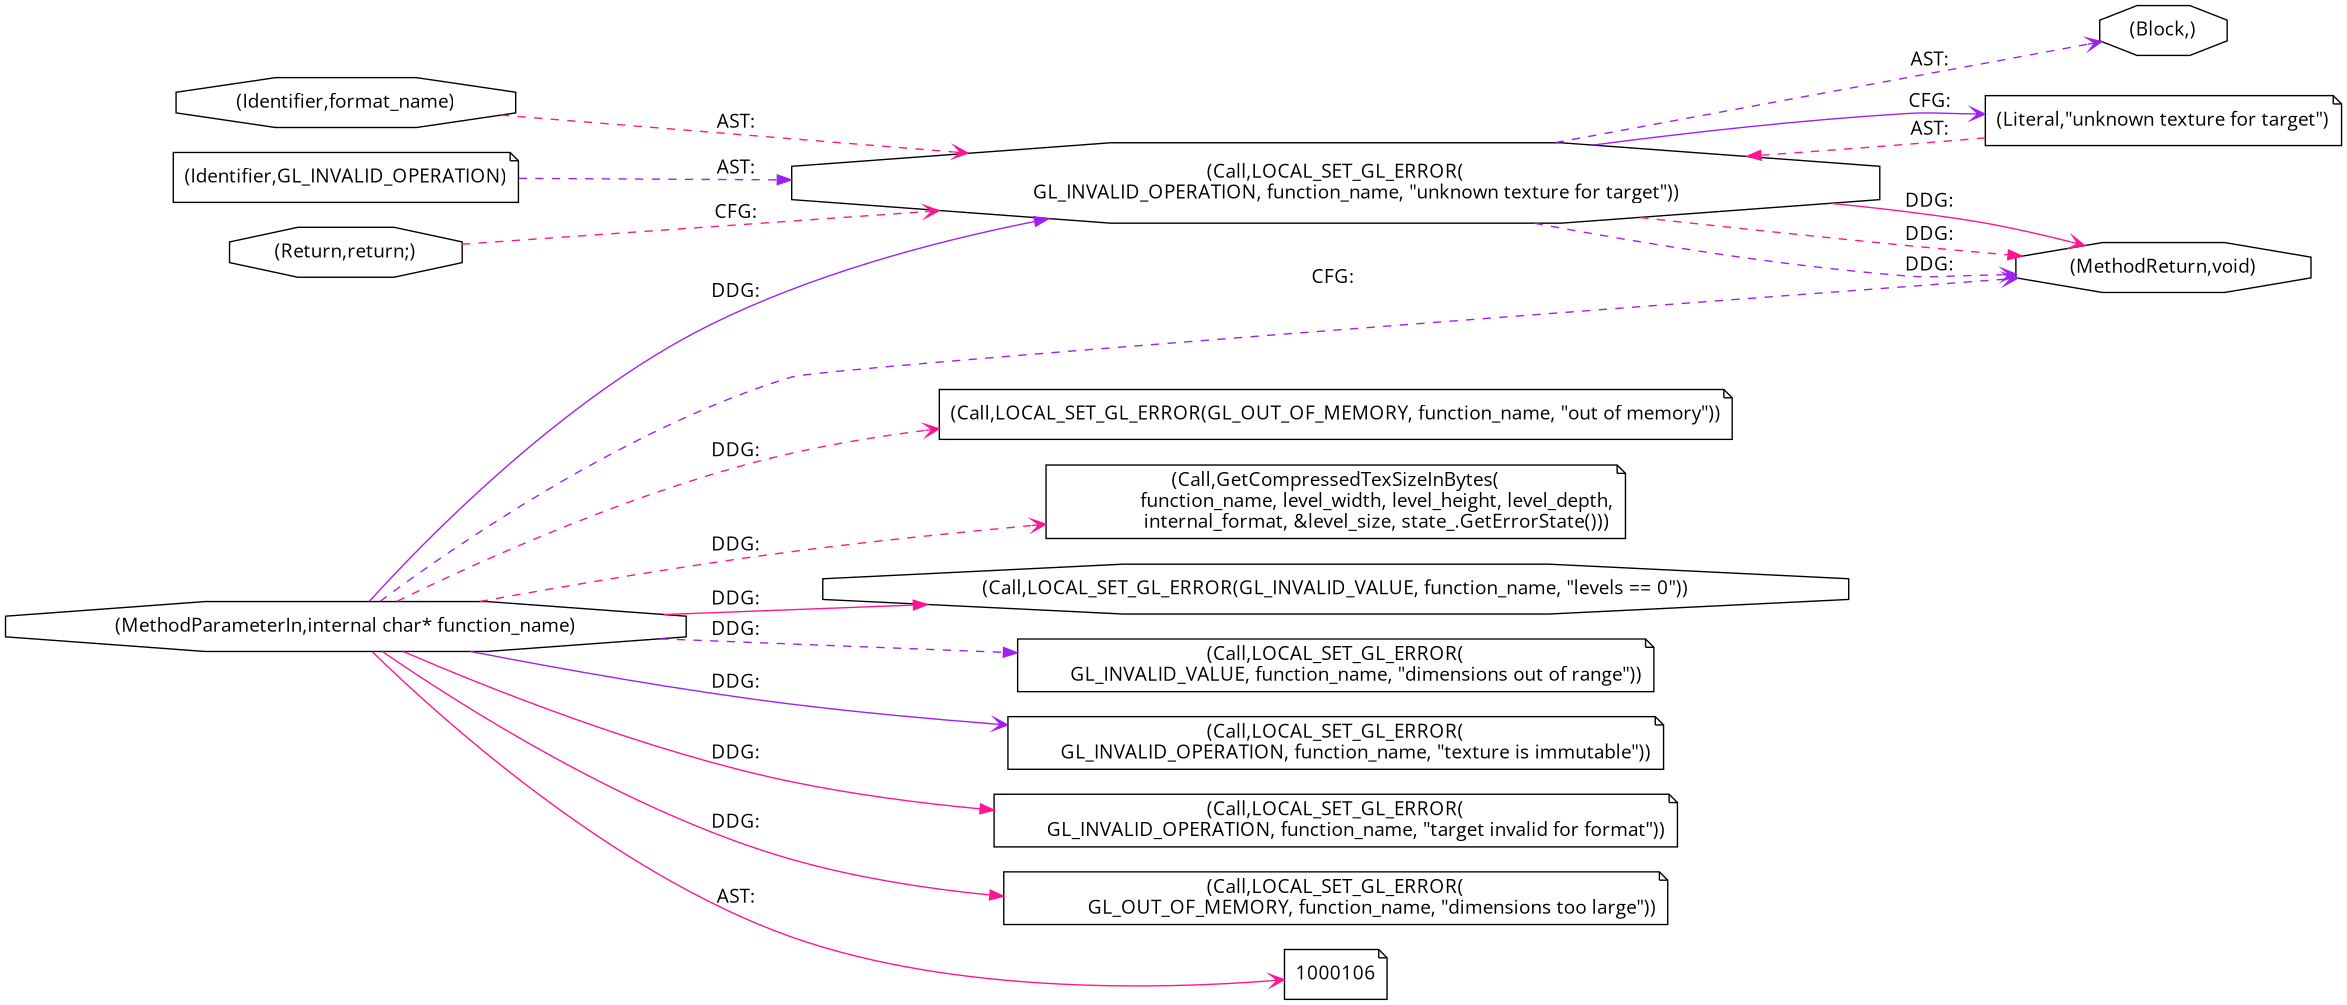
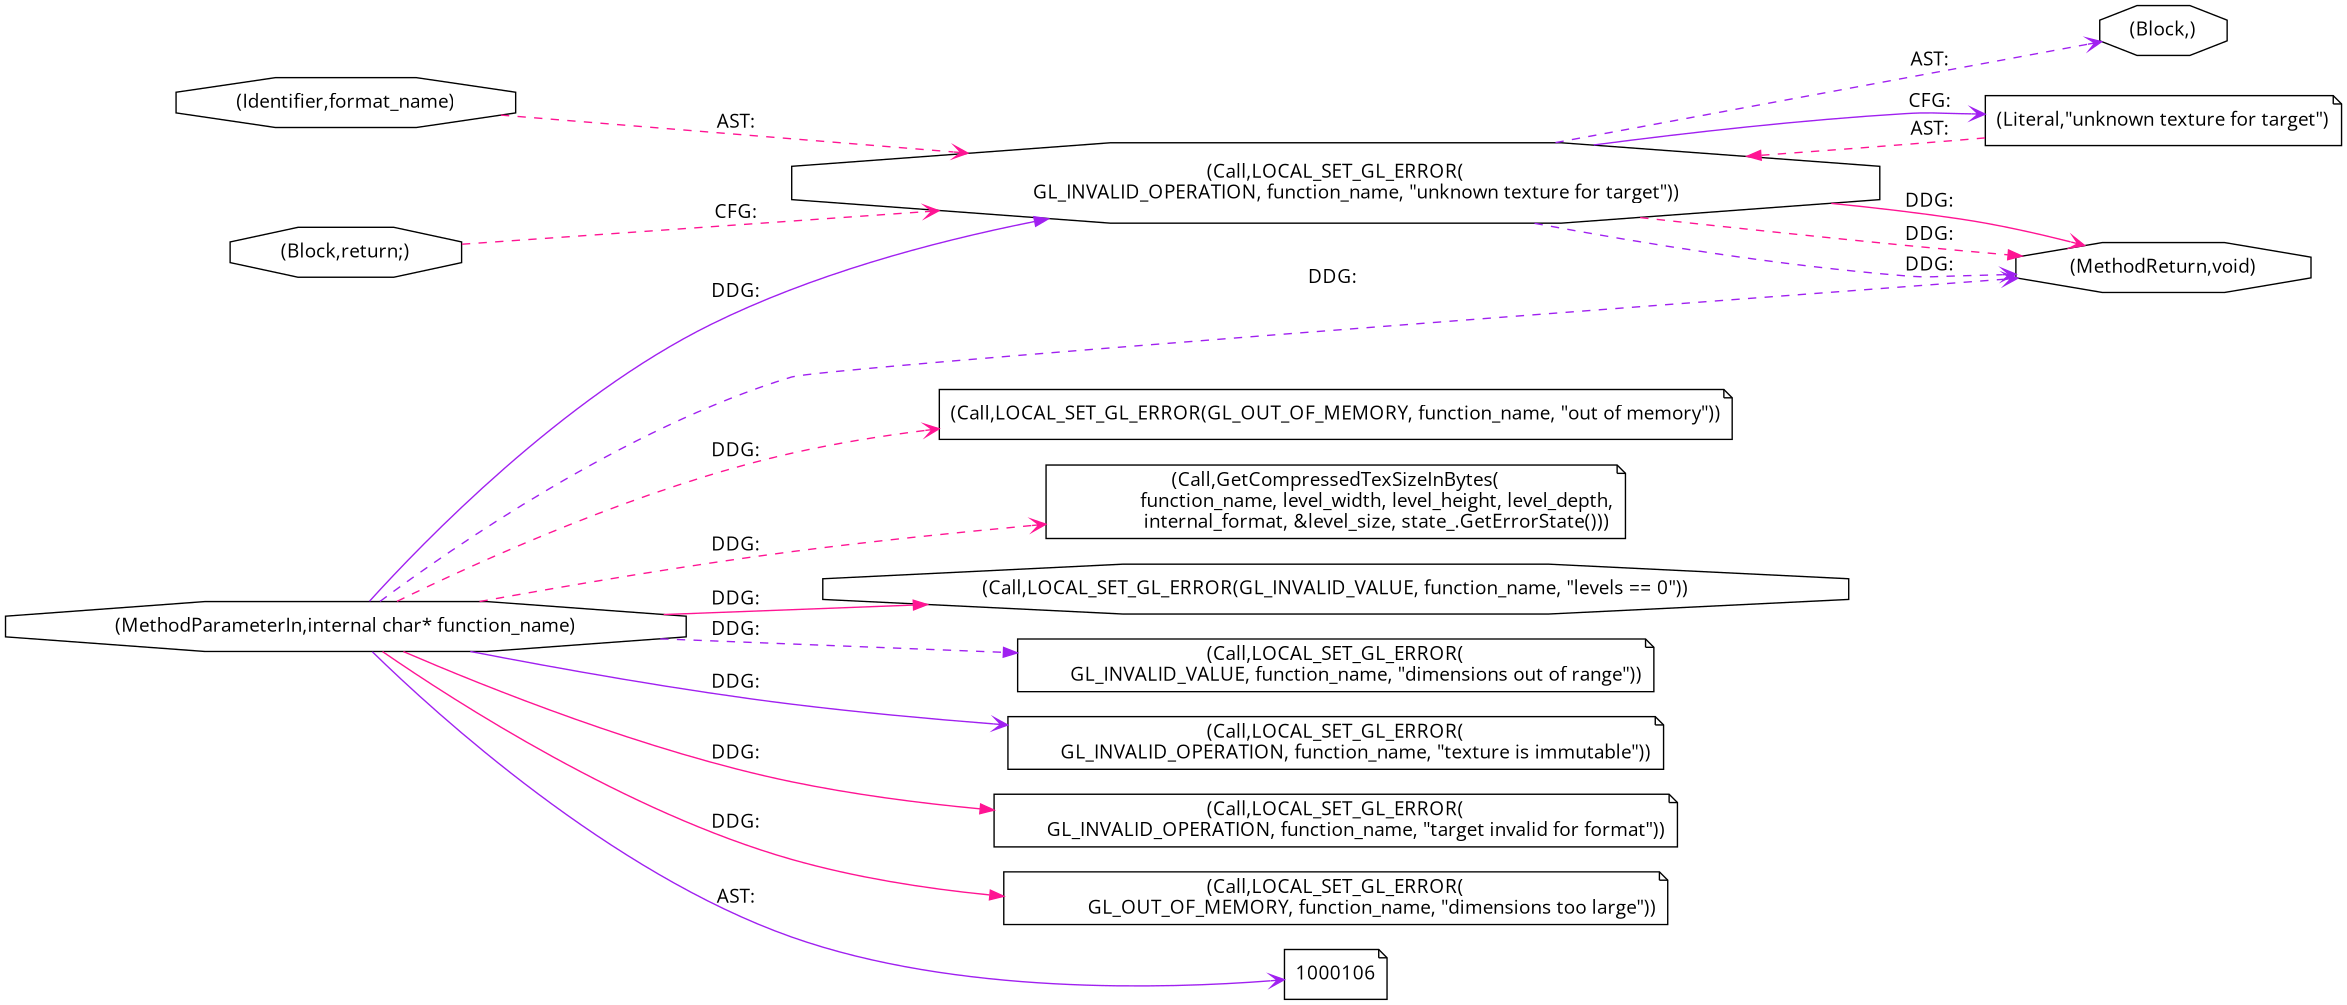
node "(Identifier,GL_INVALID_OPERATION)": removed
node "(Return,return;)": label "(Return,return;)" -> "(Block,return;)"
edge "(MethodParameterIn,internal char* function_name)" -> "(MethodReturn,void)": label "CFG: " -> "DDG: "
edge "(MethodParameterIn,internal char* function_name)" -> "1000106": color deeppink -> purple
